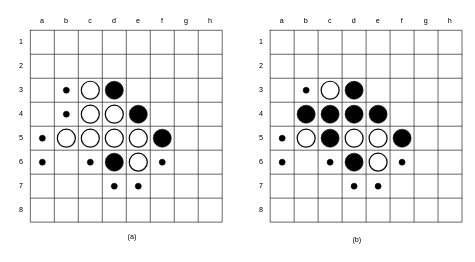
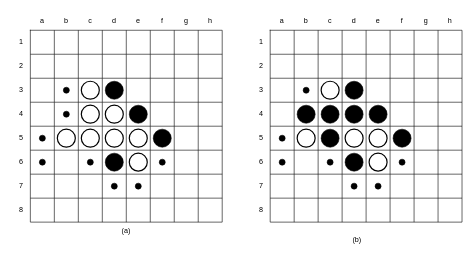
node "(a)": moved (132, 237) -> (126, 231)
